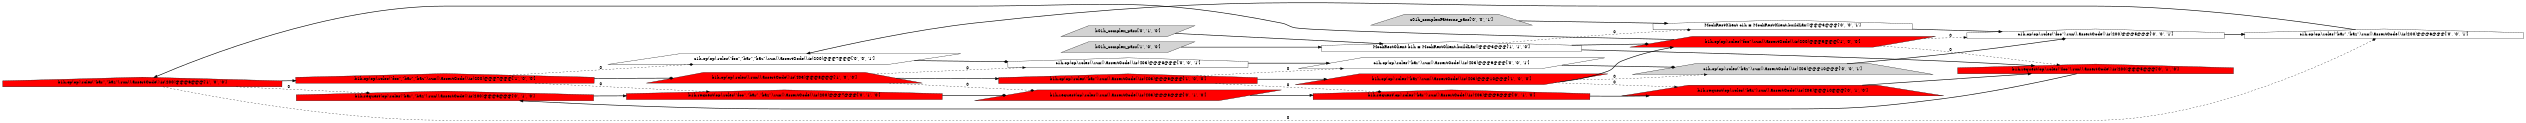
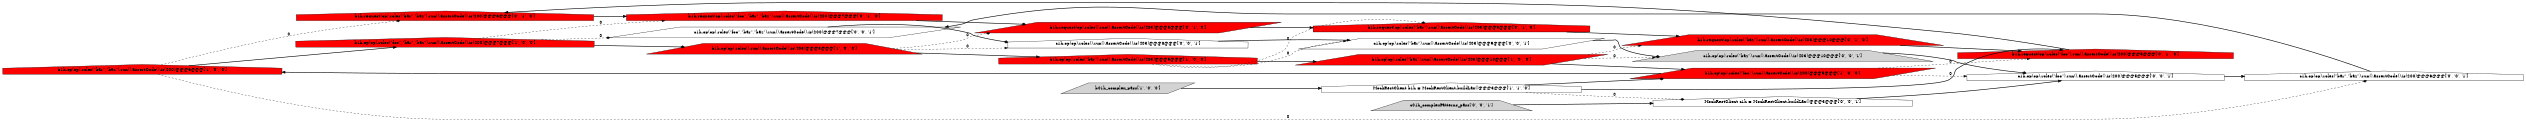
node "b01h_complex_pass['0', '1', '0']": removed
